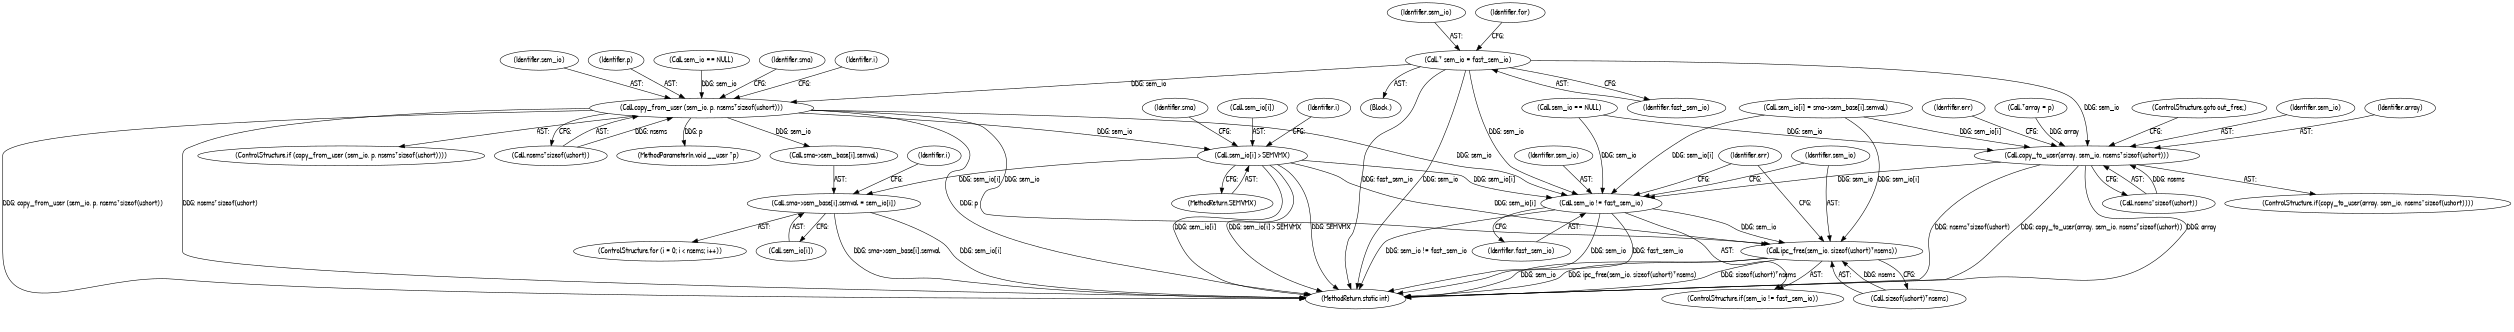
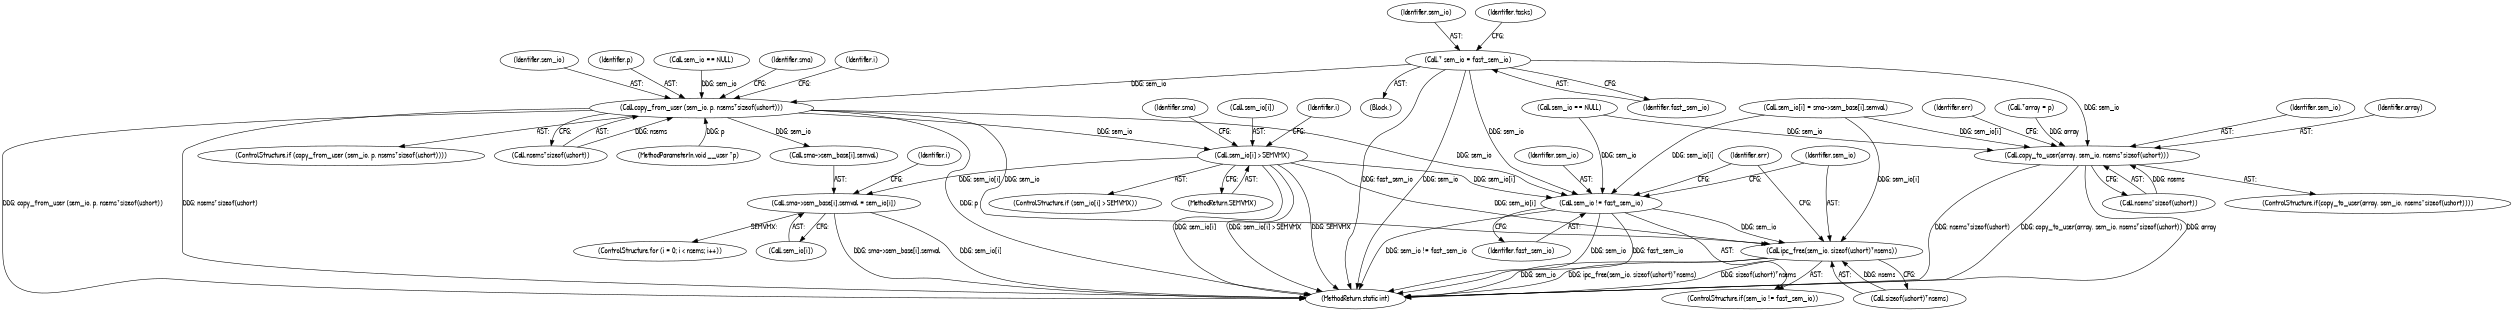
node "(Identifier,for)": label "(Identifier,for)" -> "(Identifier,tasks)"
node "(ControlStructure,goto out_free;)": removed
edge "(Call,copy_from_user (sem_io, p, nsems*sizeof(ushort)))" -> "(MethodParameterIn,void __user *p)": reversed
edge "(Call,copy_to_user(array, sem_io, nsems*sizeof(ushort)))" -> "(Call,sem_io != fast_sem_io)": removed, label "DDG: sem_io"
node "(ControlStructure,if (sem_io[i] > SEMVMX))": added
edge "(Call,sma->sem_base[i].semval = sem_io[i])" -> "(ControlStructure,for (i = 0; i < nsems; i++))": label "AST: " -> "SEMVMX: "
